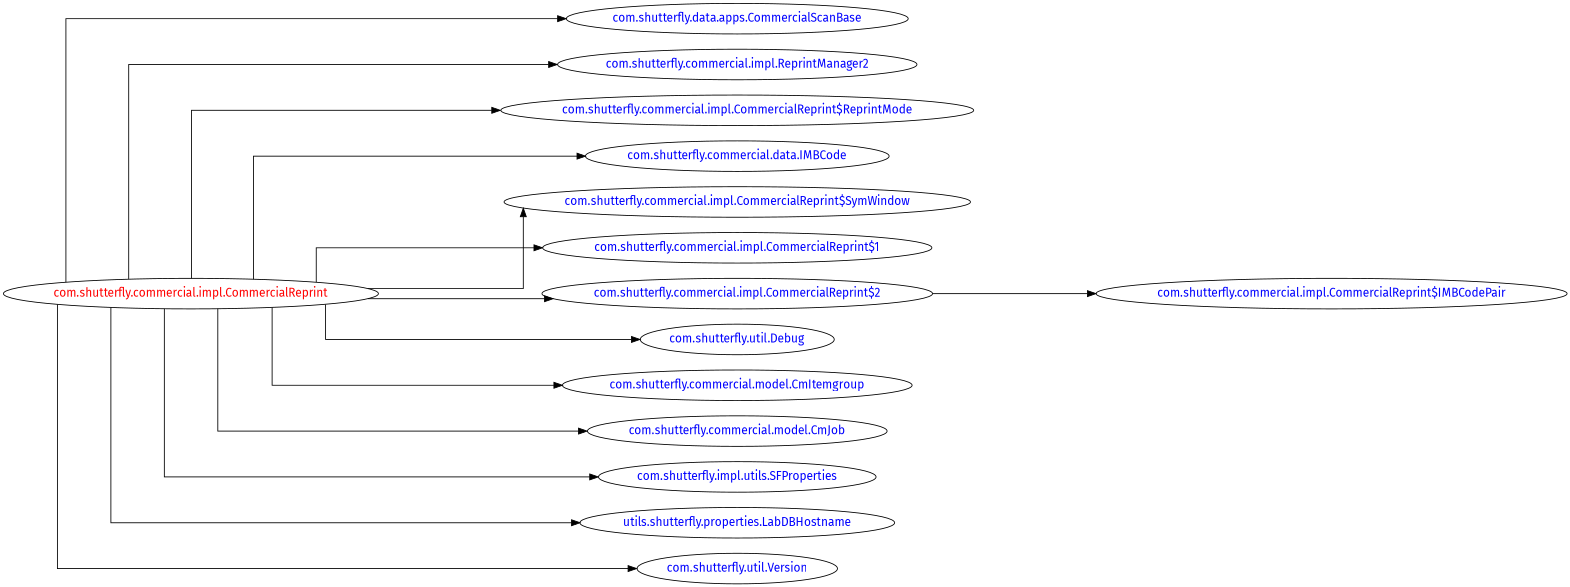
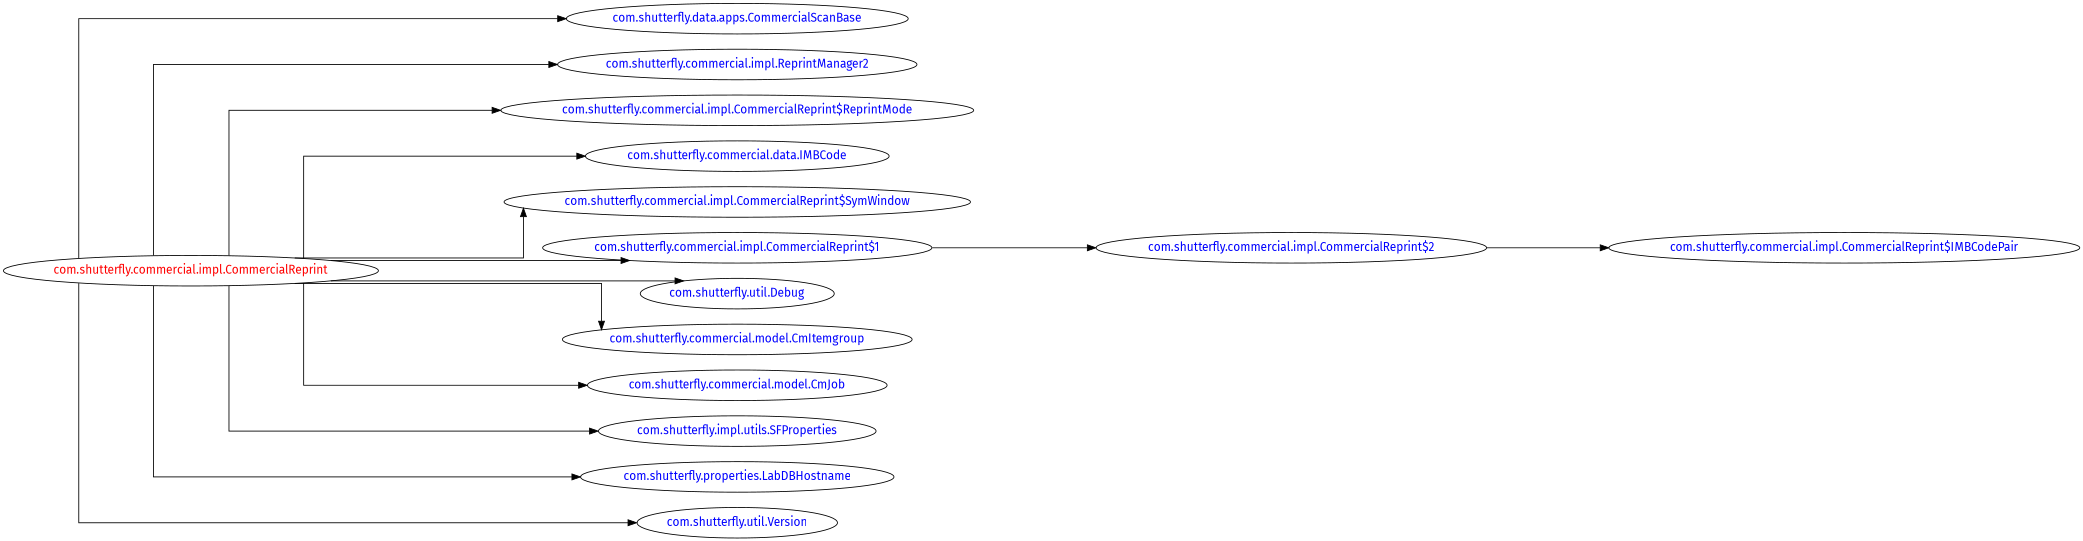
edge "com.shutterfly.commercial.impl.CommercialReprint" -> "com.shutterfly.commercial.impl.CommercialReprint$2": now "com.shutterfly.commercial.impl.CommercialReprint$1" -> "com.shutterfly.commercial.impl.CommercialReprint$2"
node "utils.shutterfly.properties.LabDBHostname": label "utils.shutterfly.properties.LabDBHostname" -> "com.shutterfly.properties.LabDBHostname"
